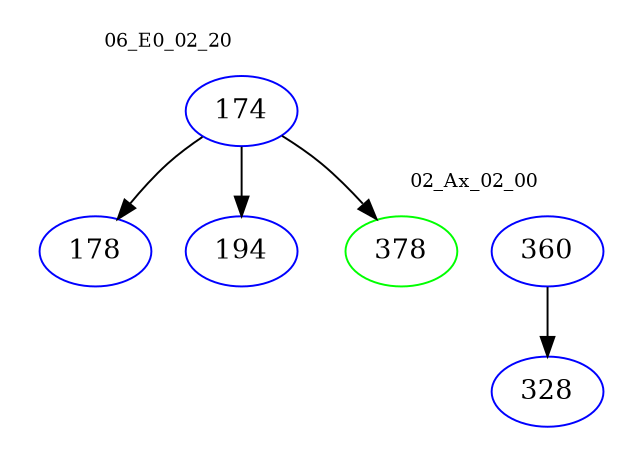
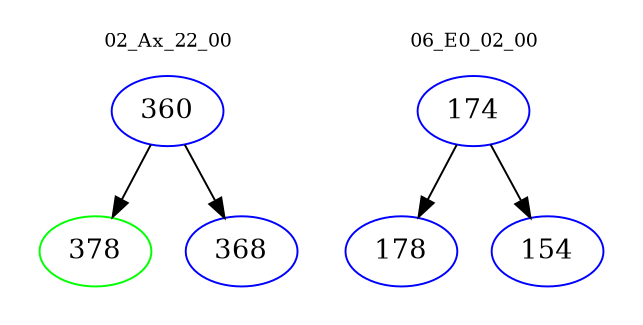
cluster "06_E0_02_20": label "06_E0_02_20" -> "06_E0_02_00"
cluster "02_Ax_02_00": label "02_Ax_02_00" -> "02_Ax_22_00"
edge "174" -> "378": now "360" -> "378"
node "194": label "194" -> "154"
node "328": label "328" -> "368"
